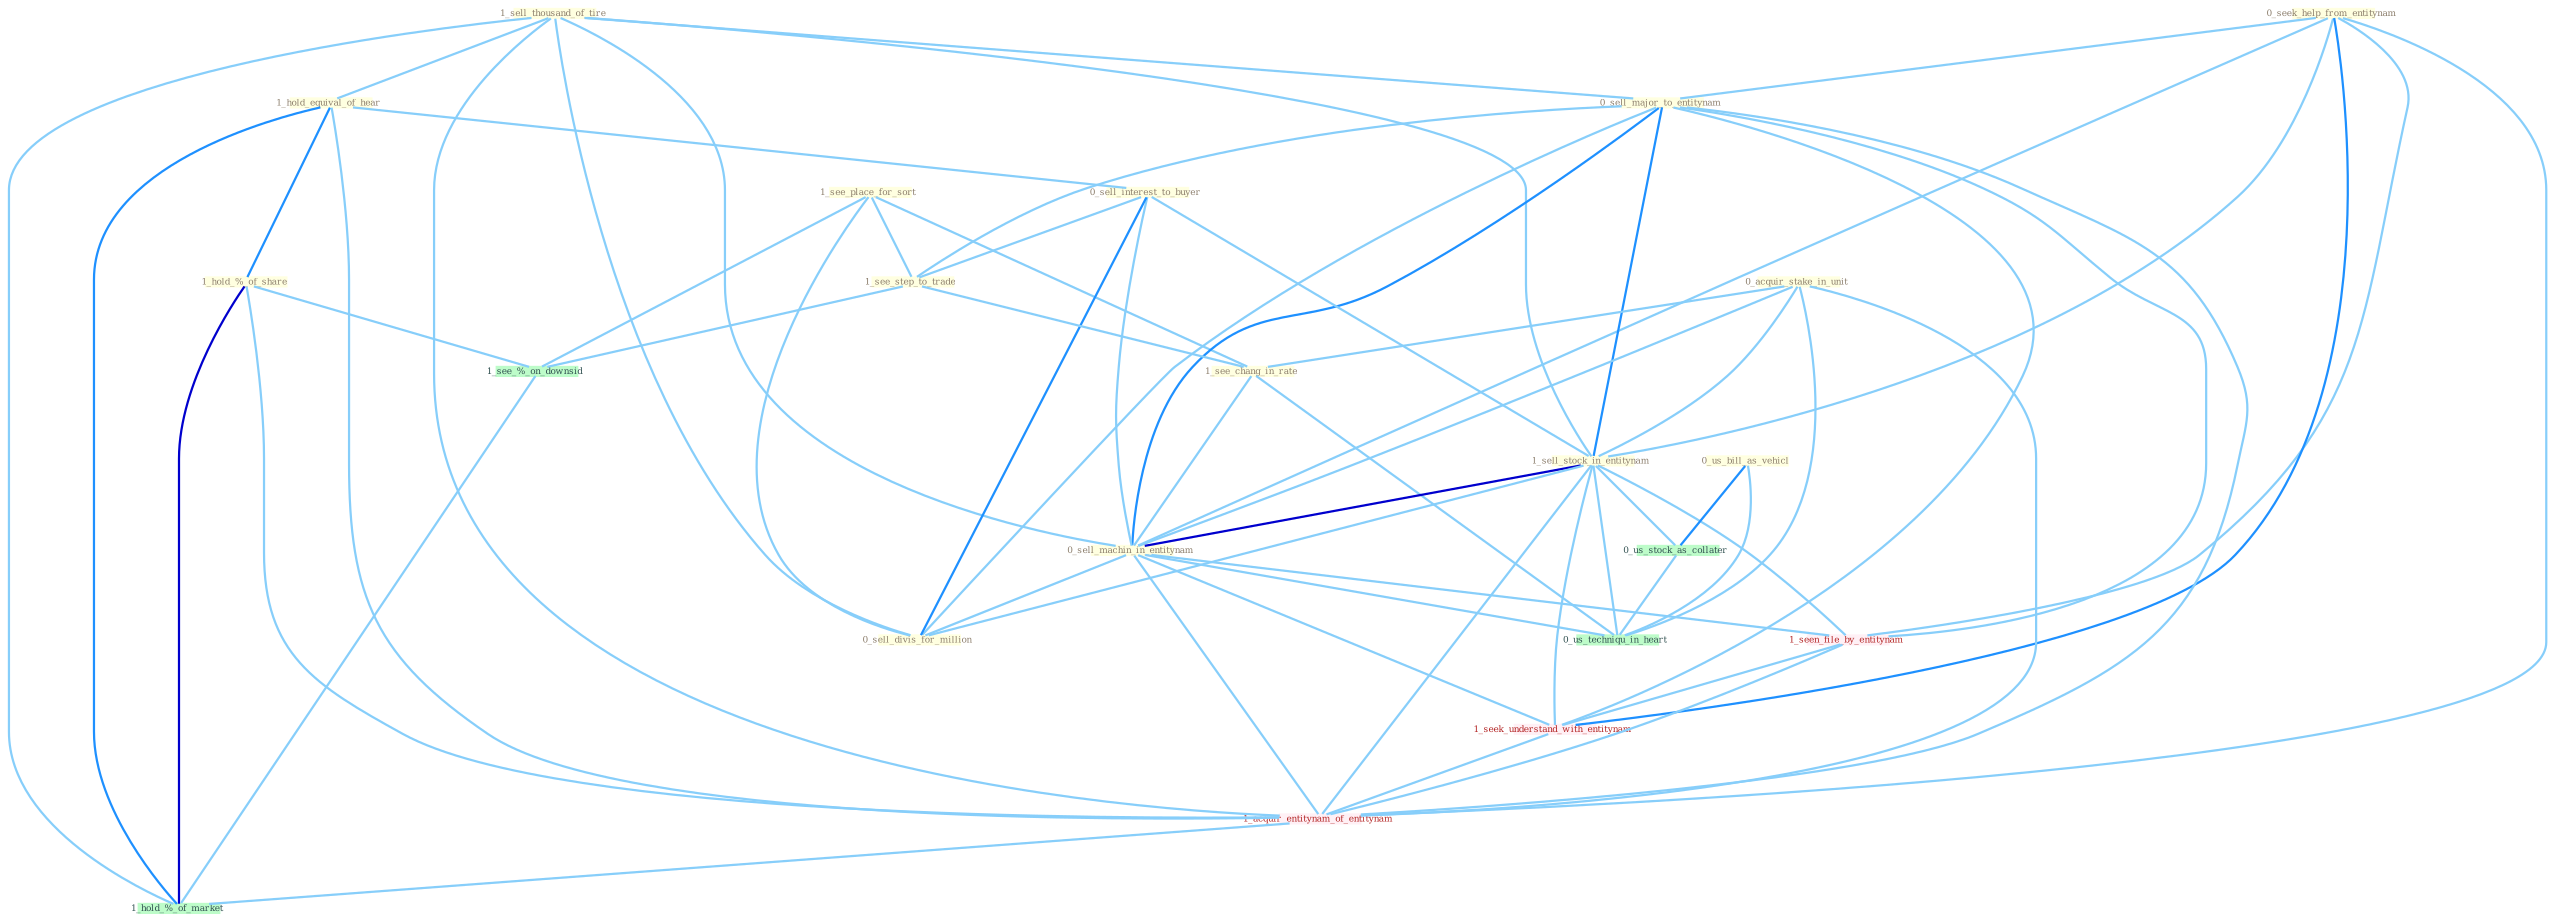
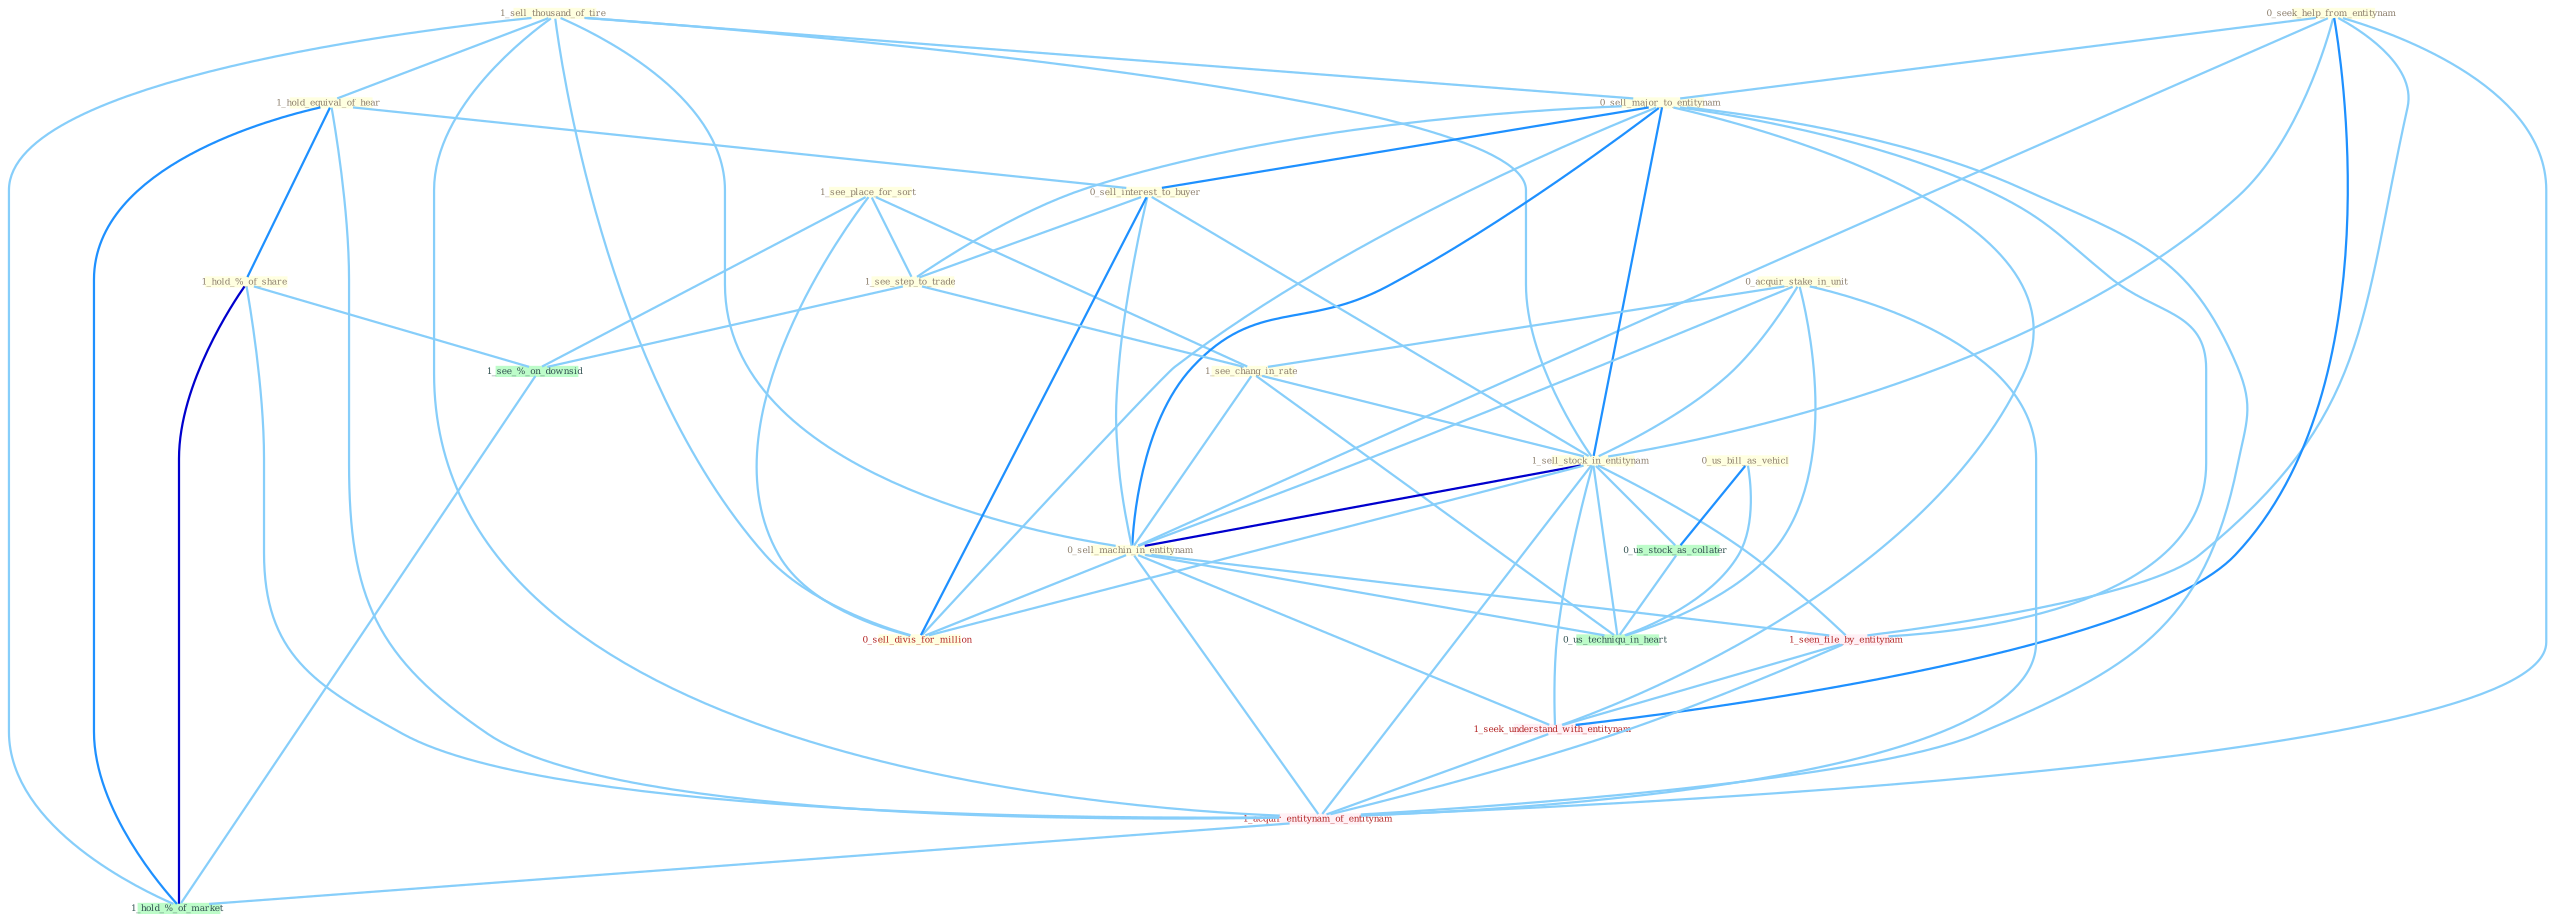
edge "0_sell_major_to_entitynam" -- "0_sell_interest_to_buyer": added
edge "1_see_chang_in_rate" -- "1_sell_stock_in_entitynam": added
node "0_sell_divis_for_million": fontcolor #8b7d6b -> #b22222
